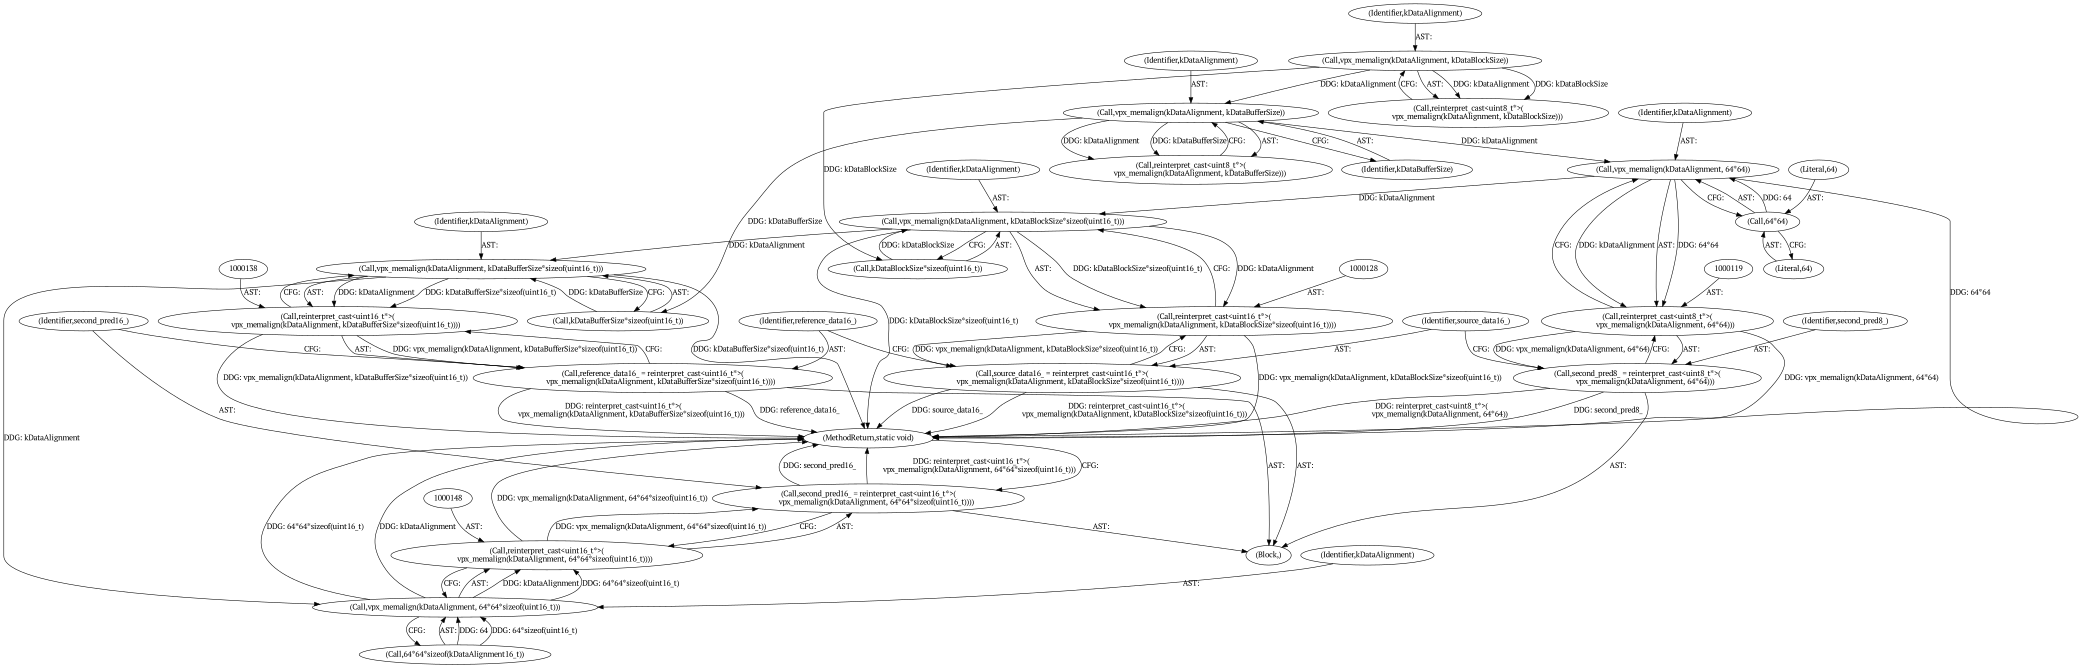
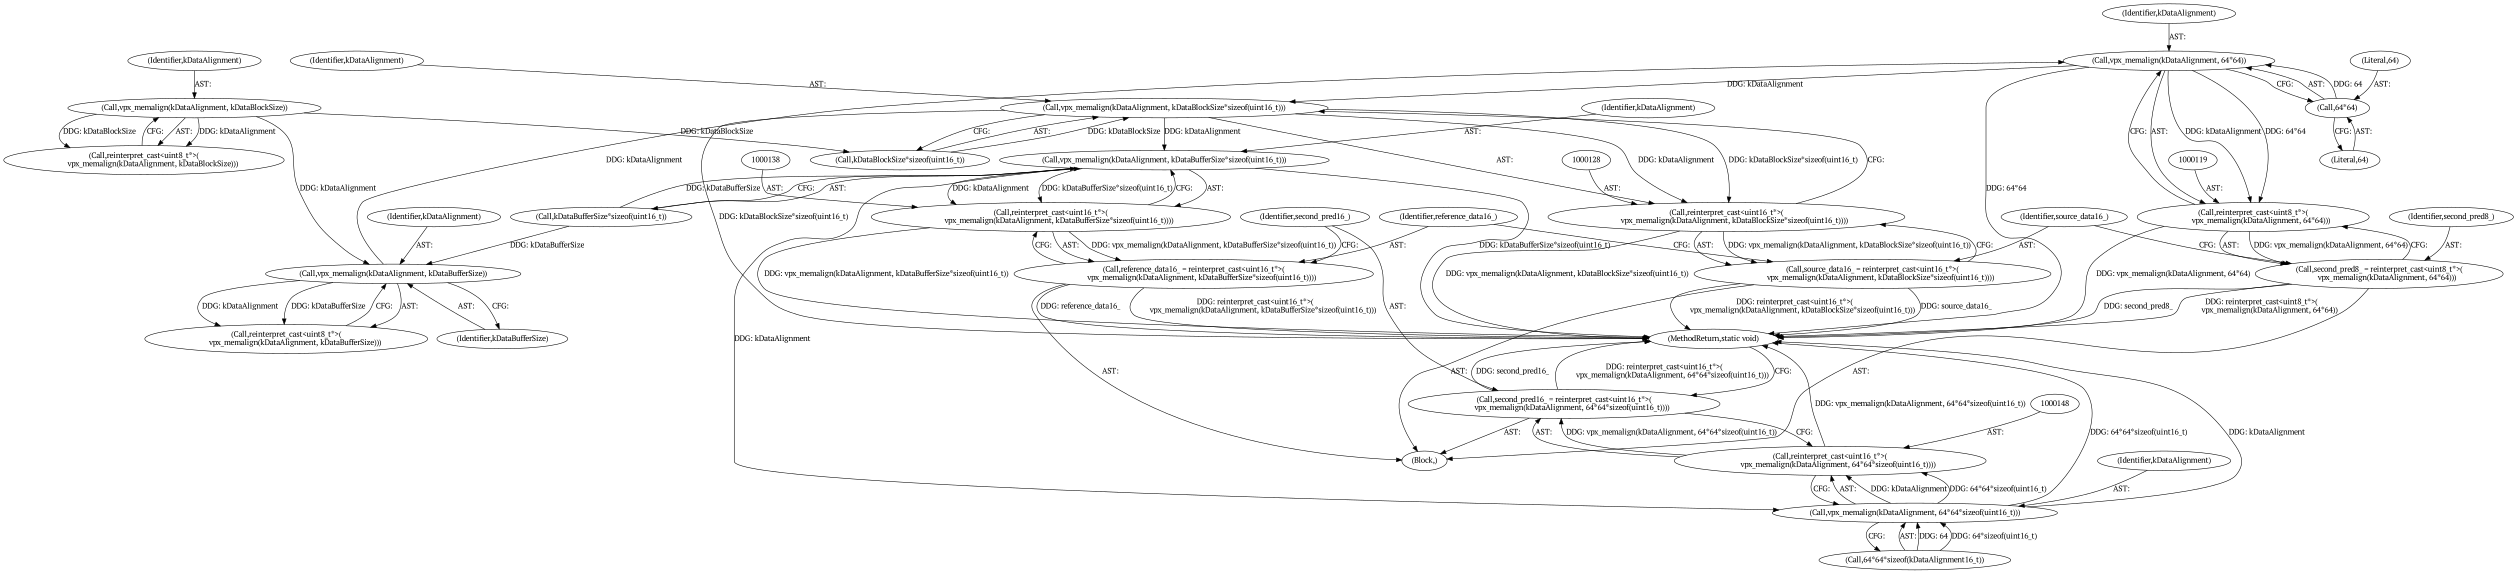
edge "(Call,vpx_memalign(kDataAlignment, kDataBufferSize))" -> "(Call,kDataBufferSize*sizeof(uint16_t))": reversed
